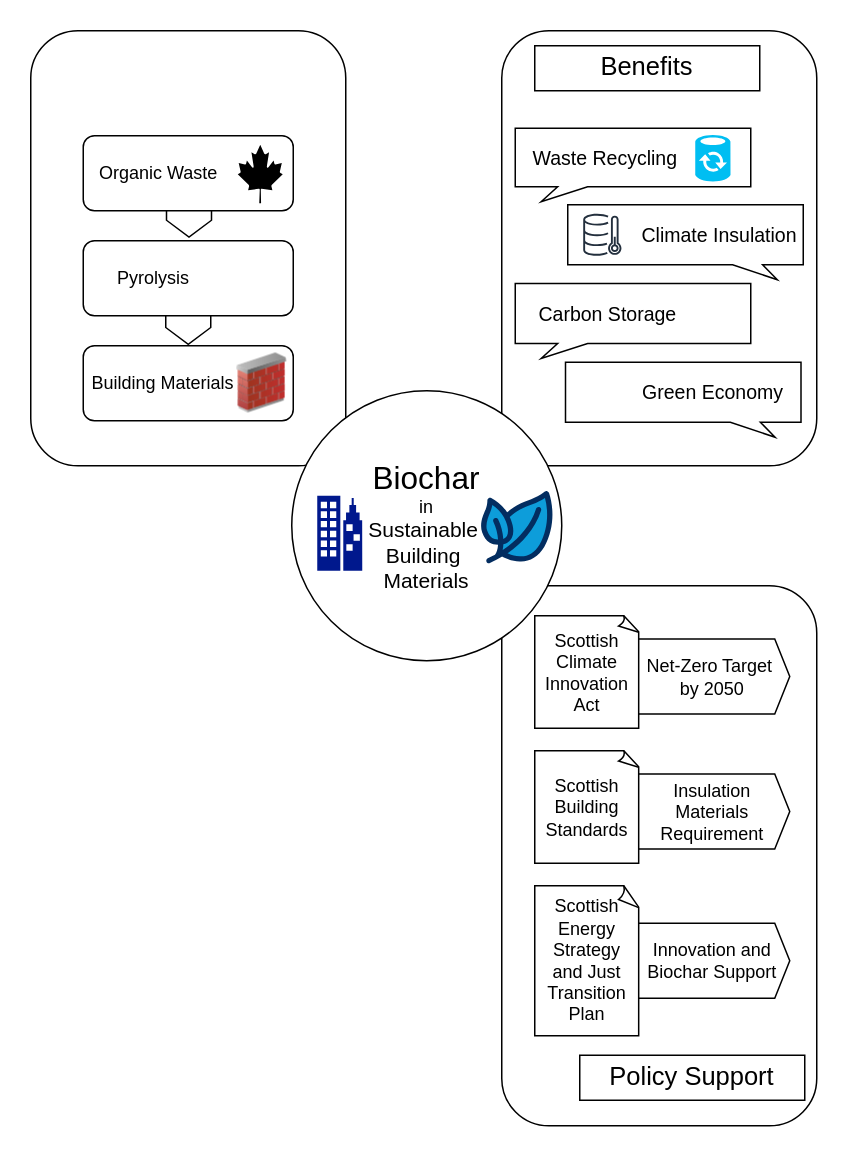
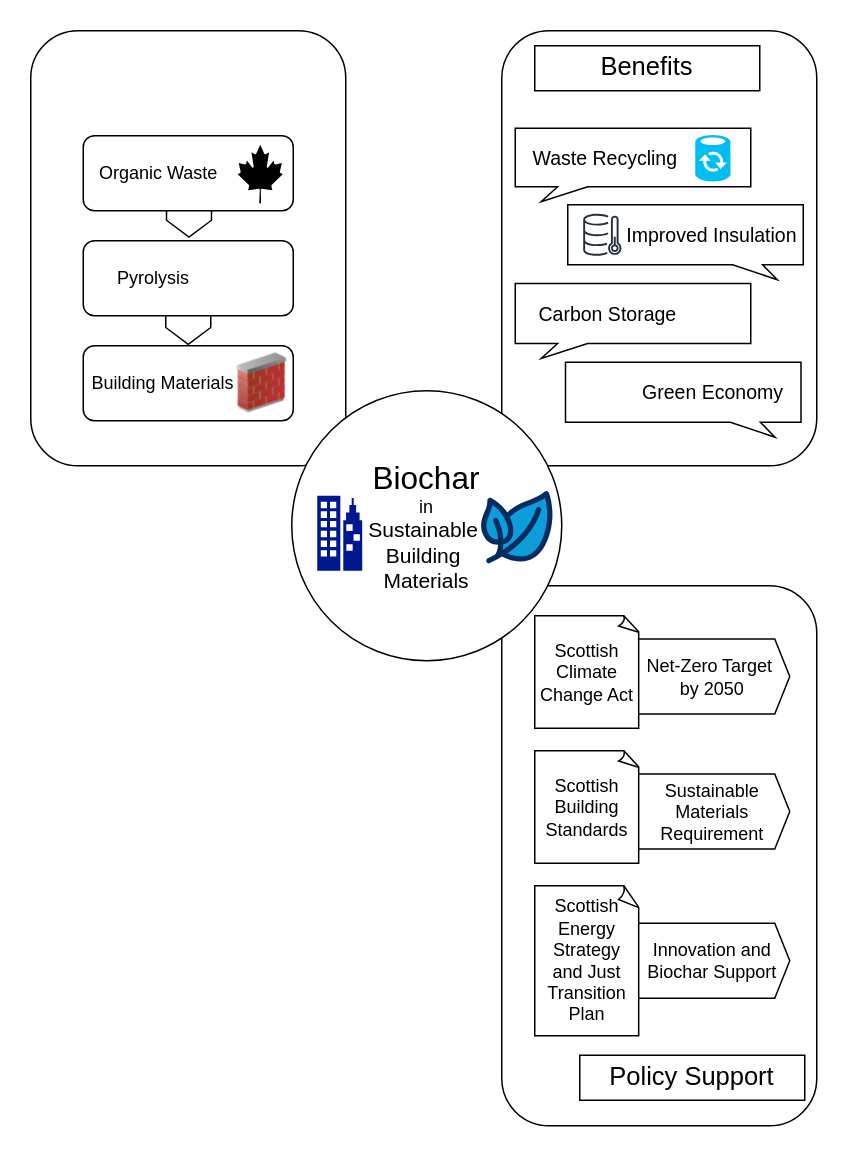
node "Climate Insulation": label "Climate Insulation" -> "Improved Insulation"
node "Scottish Climate Innovation Act": label "Scottish Climate Innovation Act" -> "Scottish Climate Change Act"
node "Insulation Materials Requirement": label "Insulation Materials Requirement" -> "Sustainable Materials Requirement"
